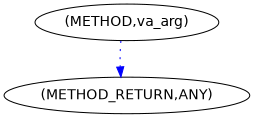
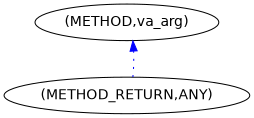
edge "(METHOD,va_arg)" -> "(METHOD_RETURN,ANY)": reversed
